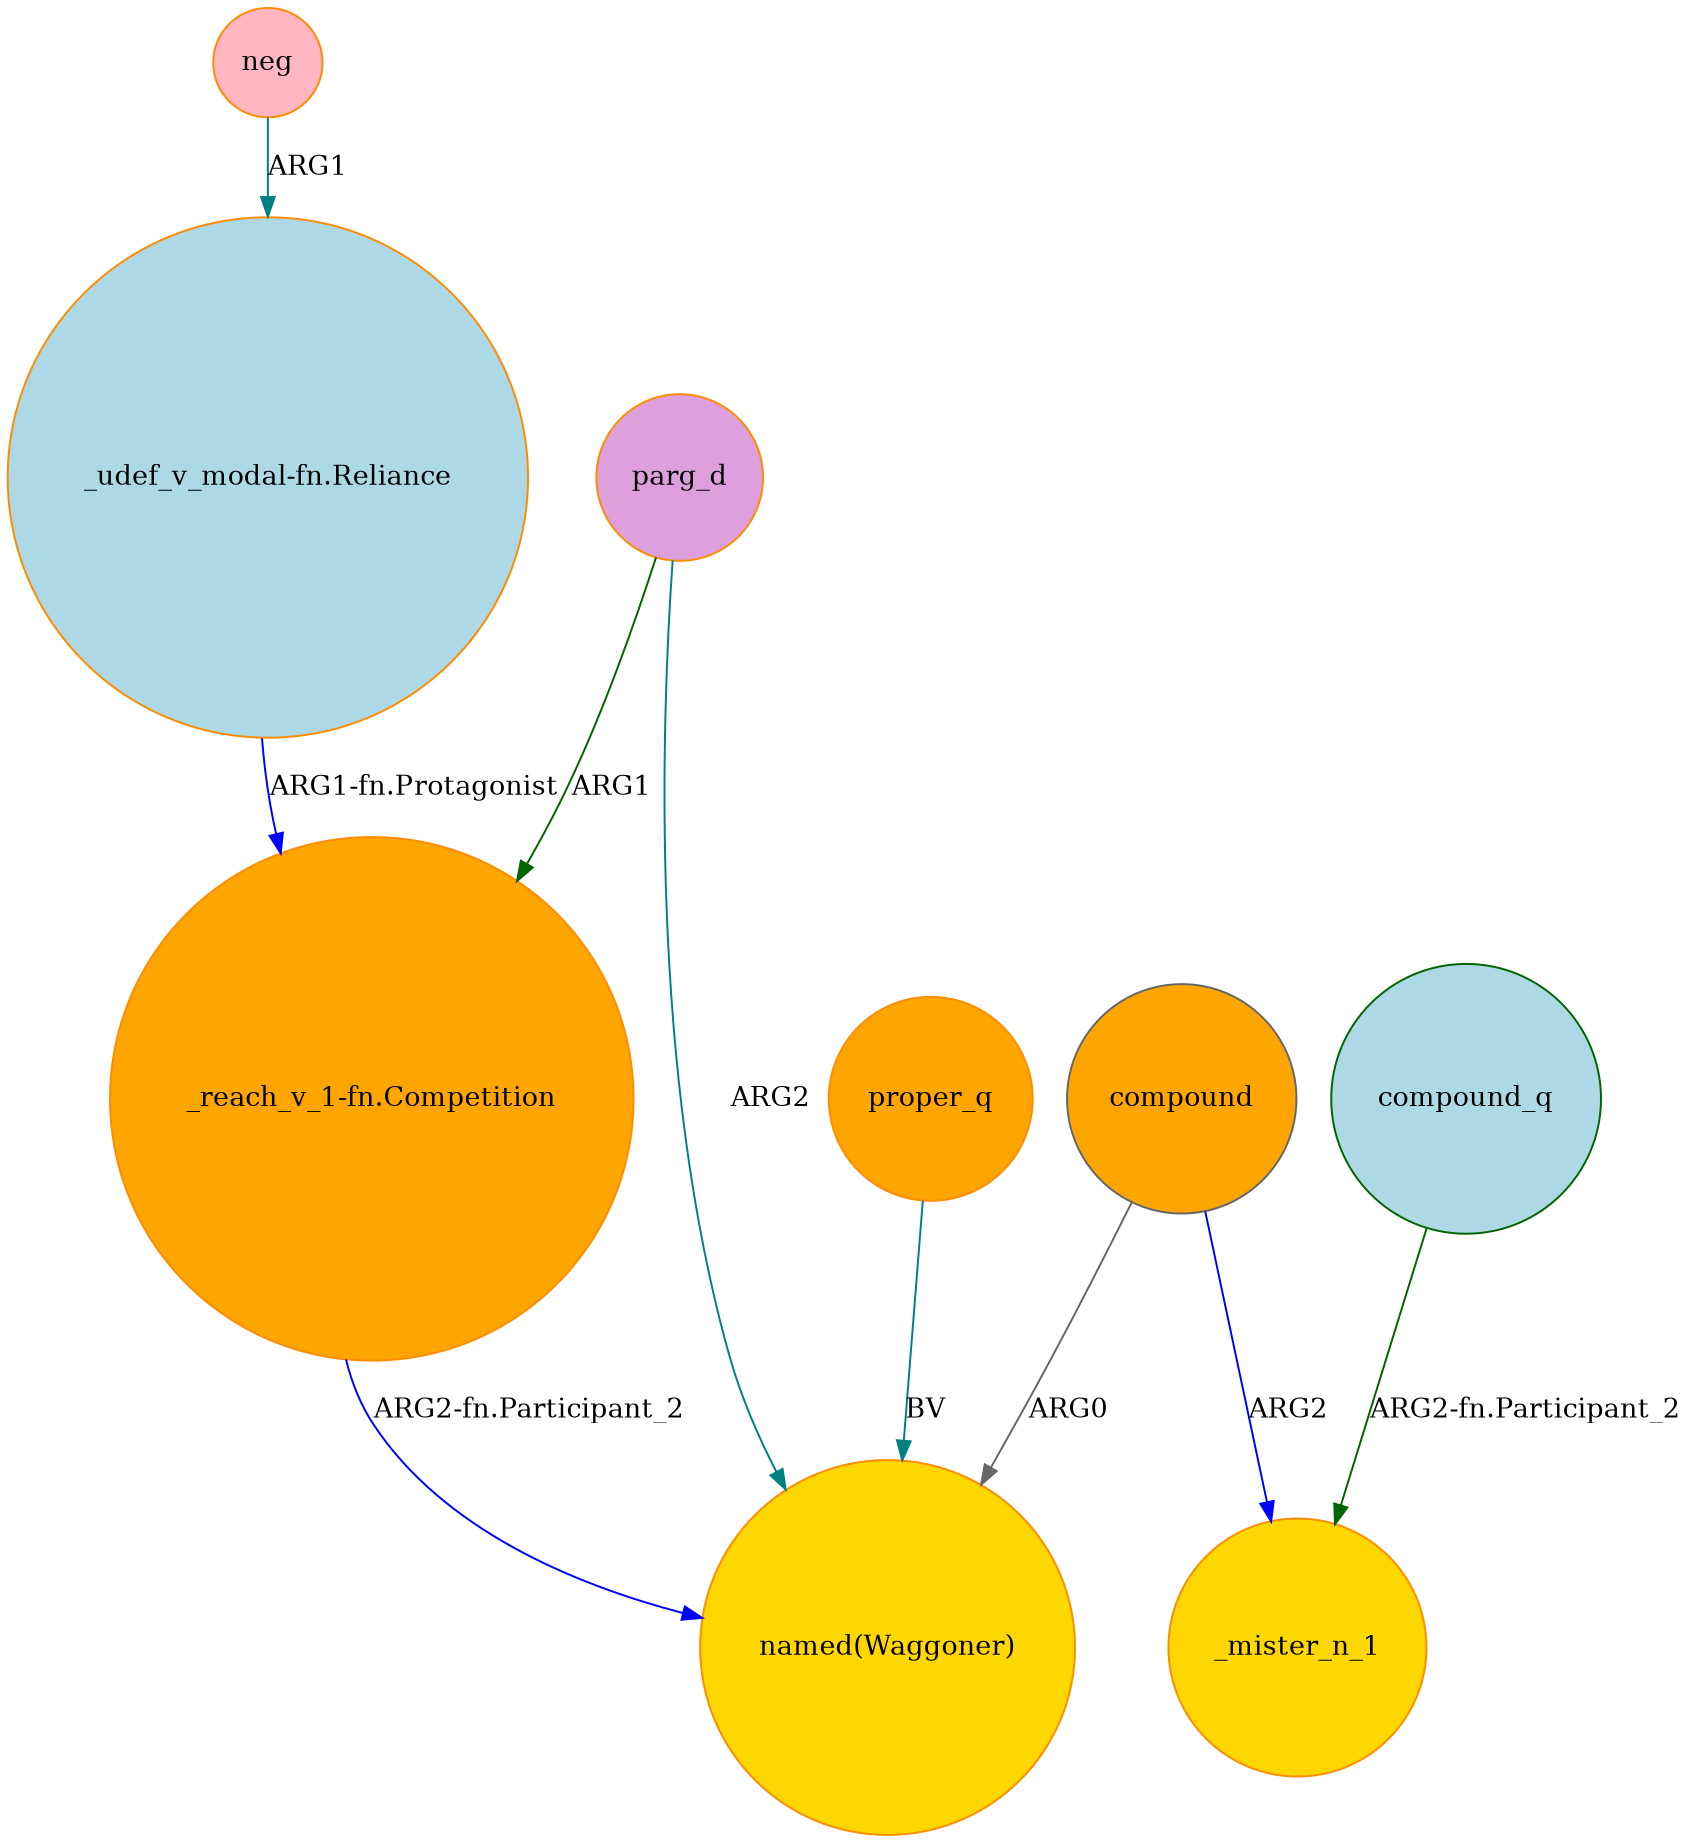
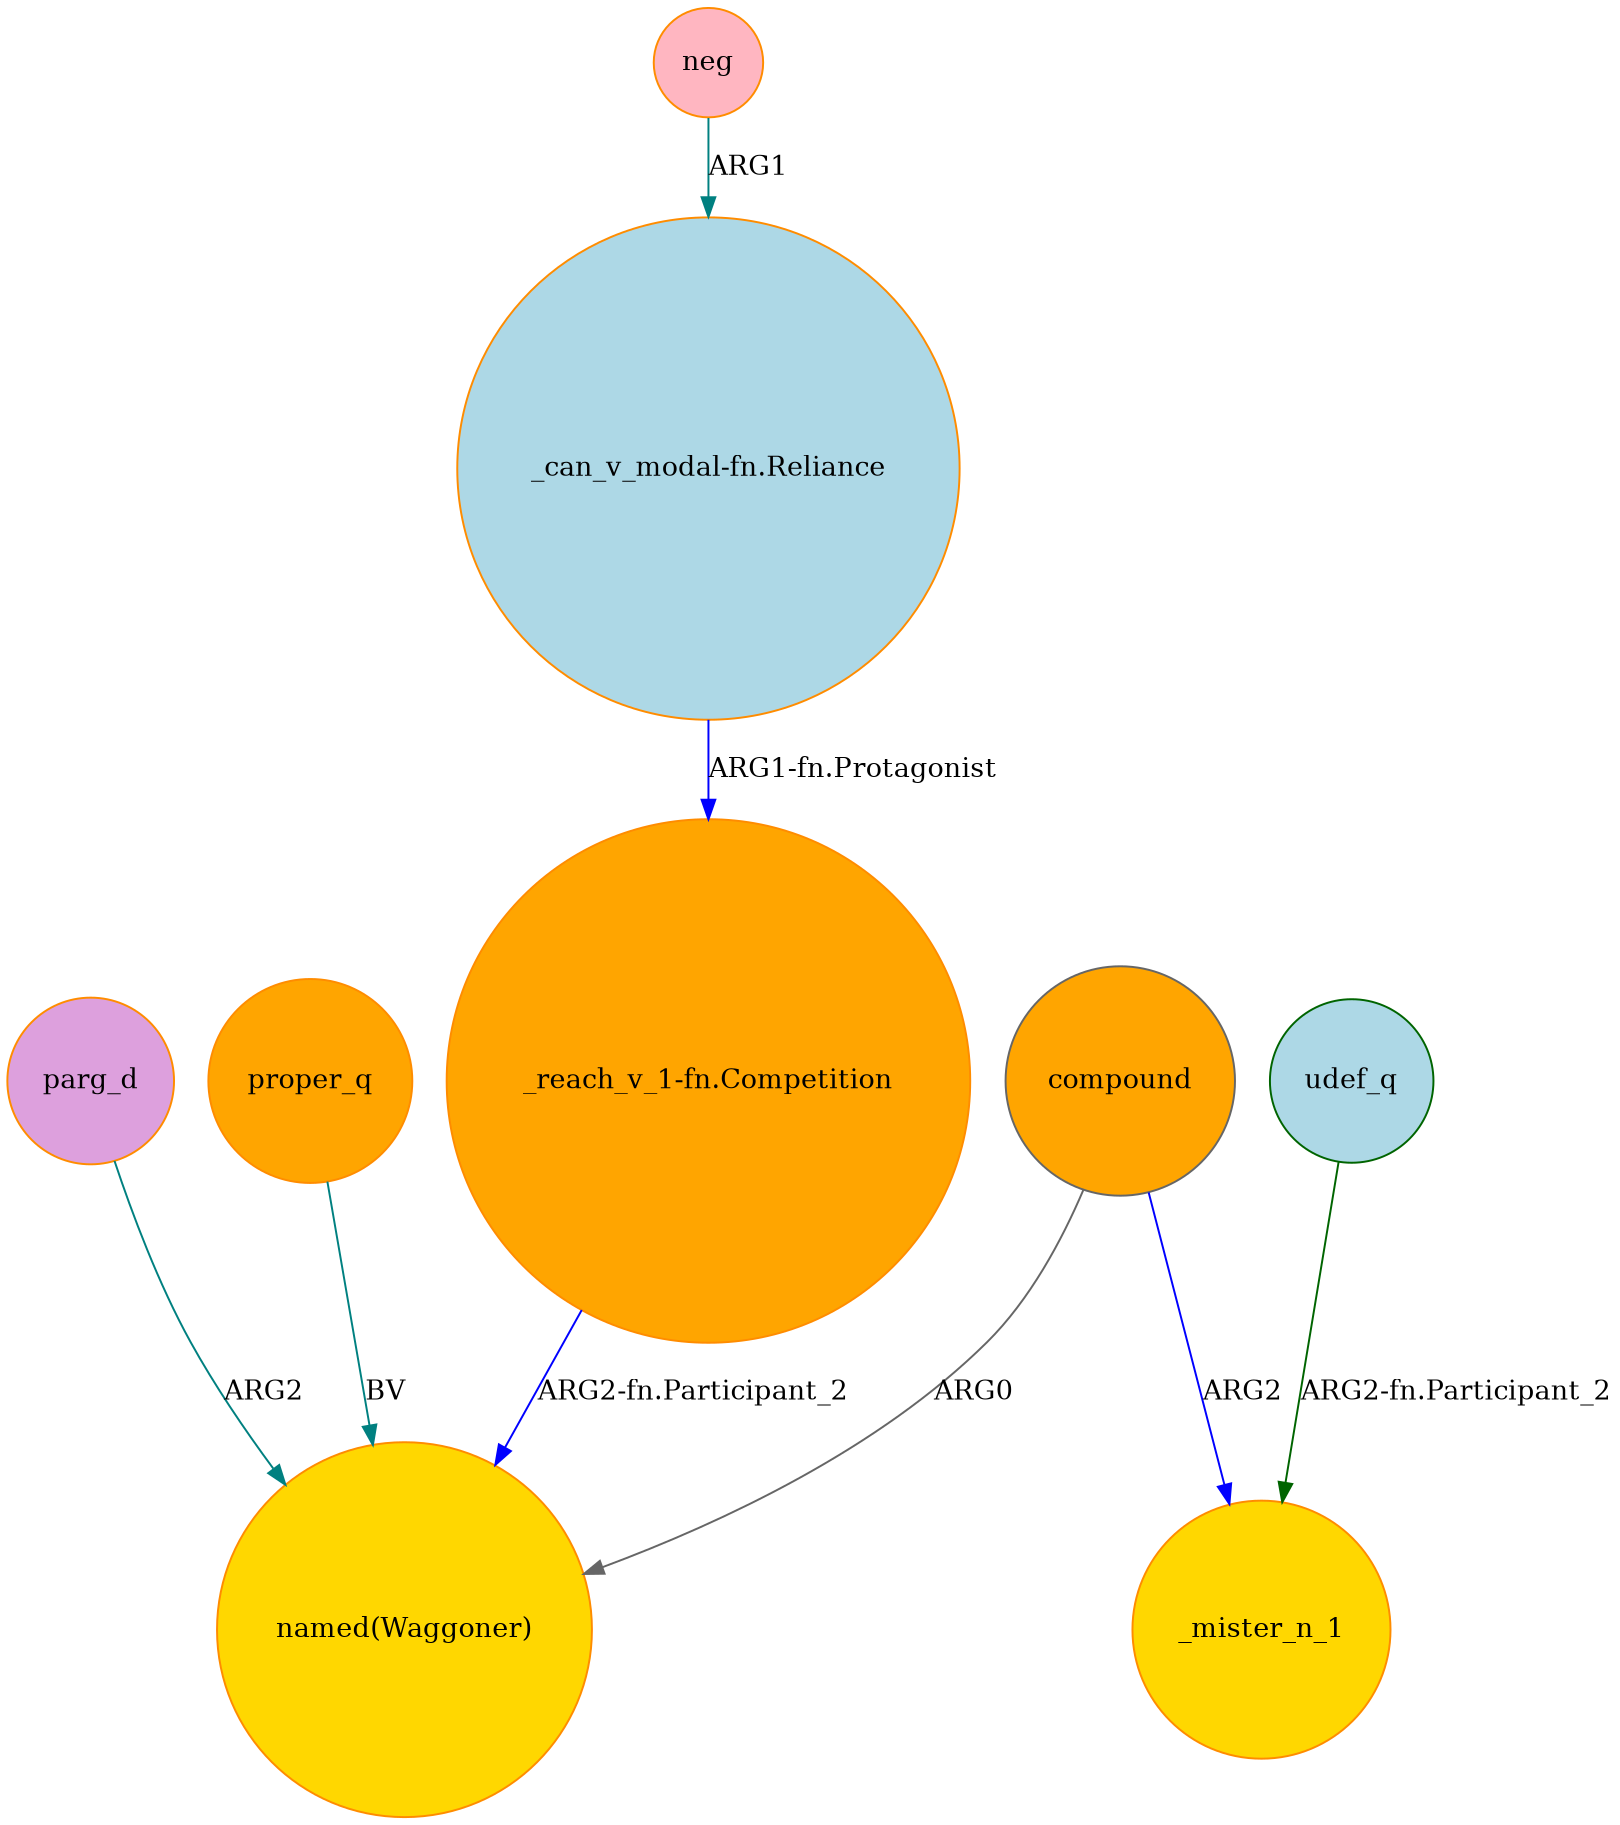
node "_udef_v_modal-fn.Reliance": label "_udef_v_modal-fn.Reliance" -> "_can_v_modal-fn.Reliance"
edge "parg_d" -> "_reach_v_1-fn.Competition": removed, label "ARG1"
node "compound_q": label "compound_q" -> "udef_q"
